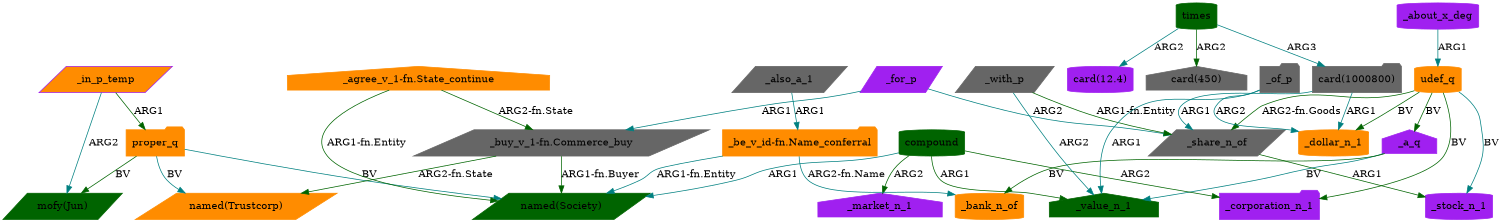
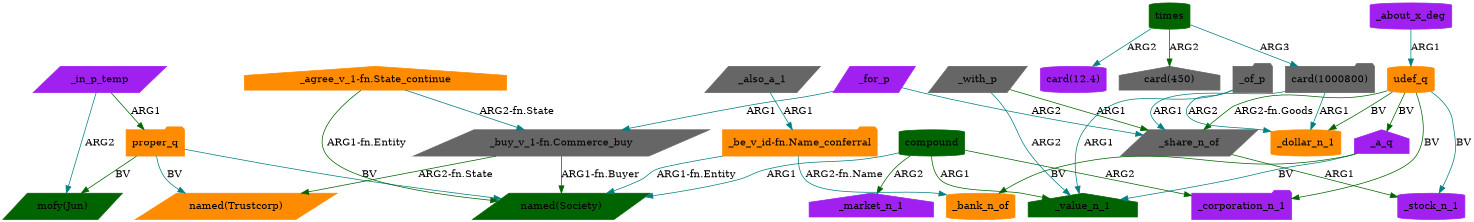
node "_in_p_temp": fillcolor darkorange -> purple
edge "_agree_v_1-fn.State_continue" -> "_buy_v_1-fn.Commerce_buy": color darkgreen -> teal
edge "_with_p" -> "_share_n_of": label "ARG1-fn.Entity" -> "ARG1"
